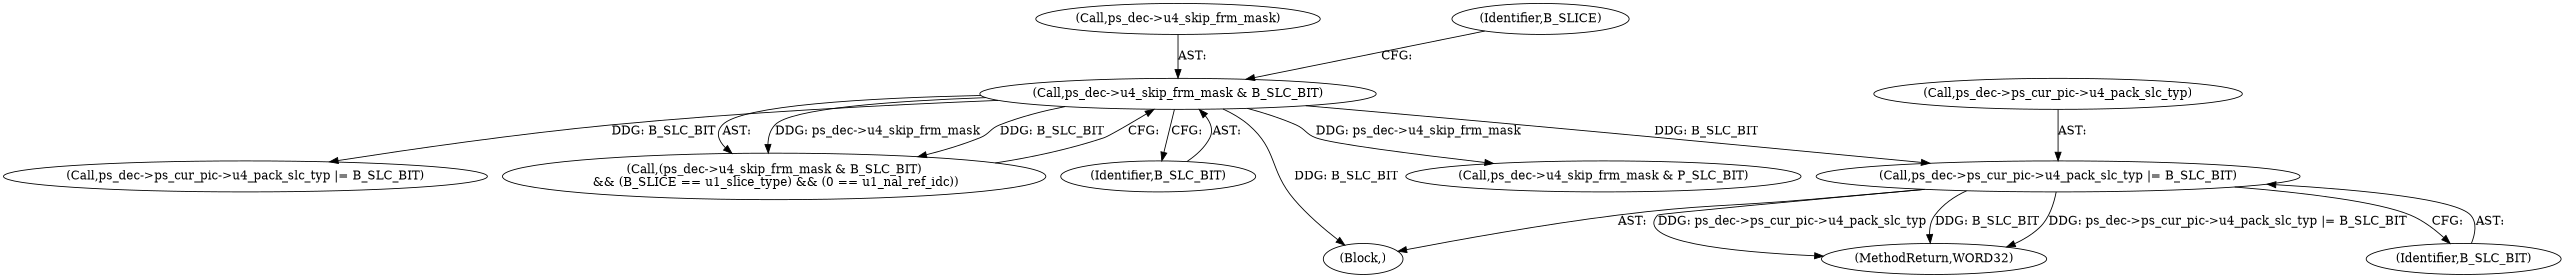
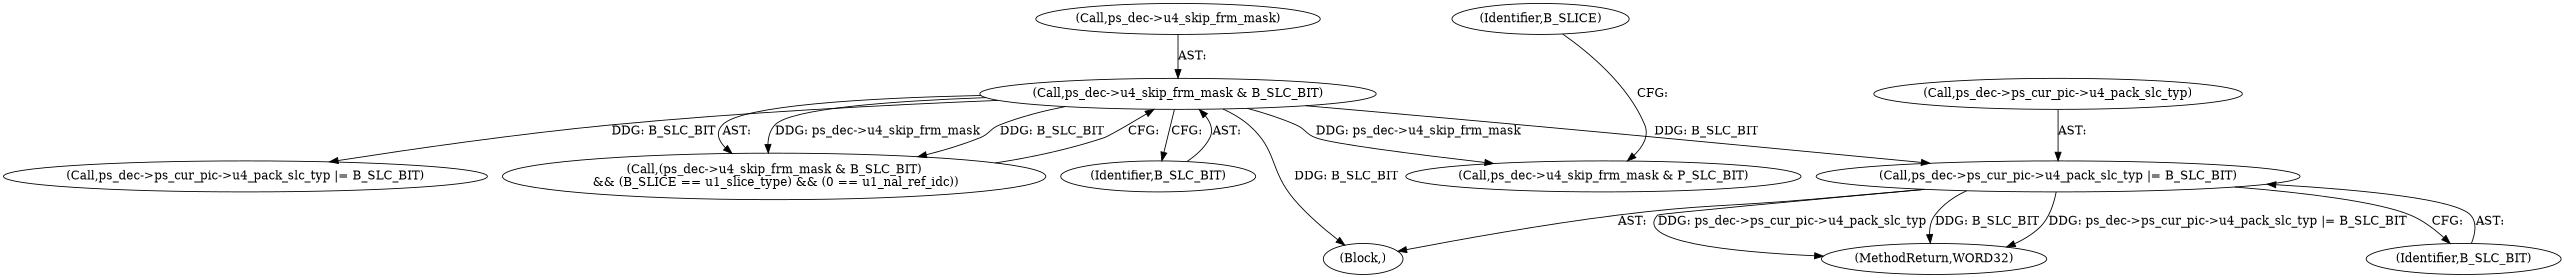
edge "(Identifier,B_SLICE)" -> "(Call,ps_dec->u4_skip_frm_mask & B_SLC_BIT)": now "(Identifier,B_SLICE)" -> "(Call,ps_dec->u4_skip_frm_mask & P_SLC_BIT)"
